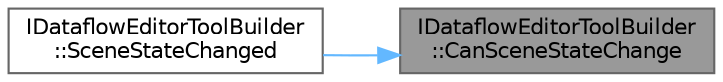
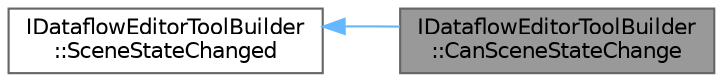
edge "IDataflowEditorToolBuilder ::SceneStateChanged" -> "IDataflowEditorToolBuilder ::CanSceneStateChange": reversed
